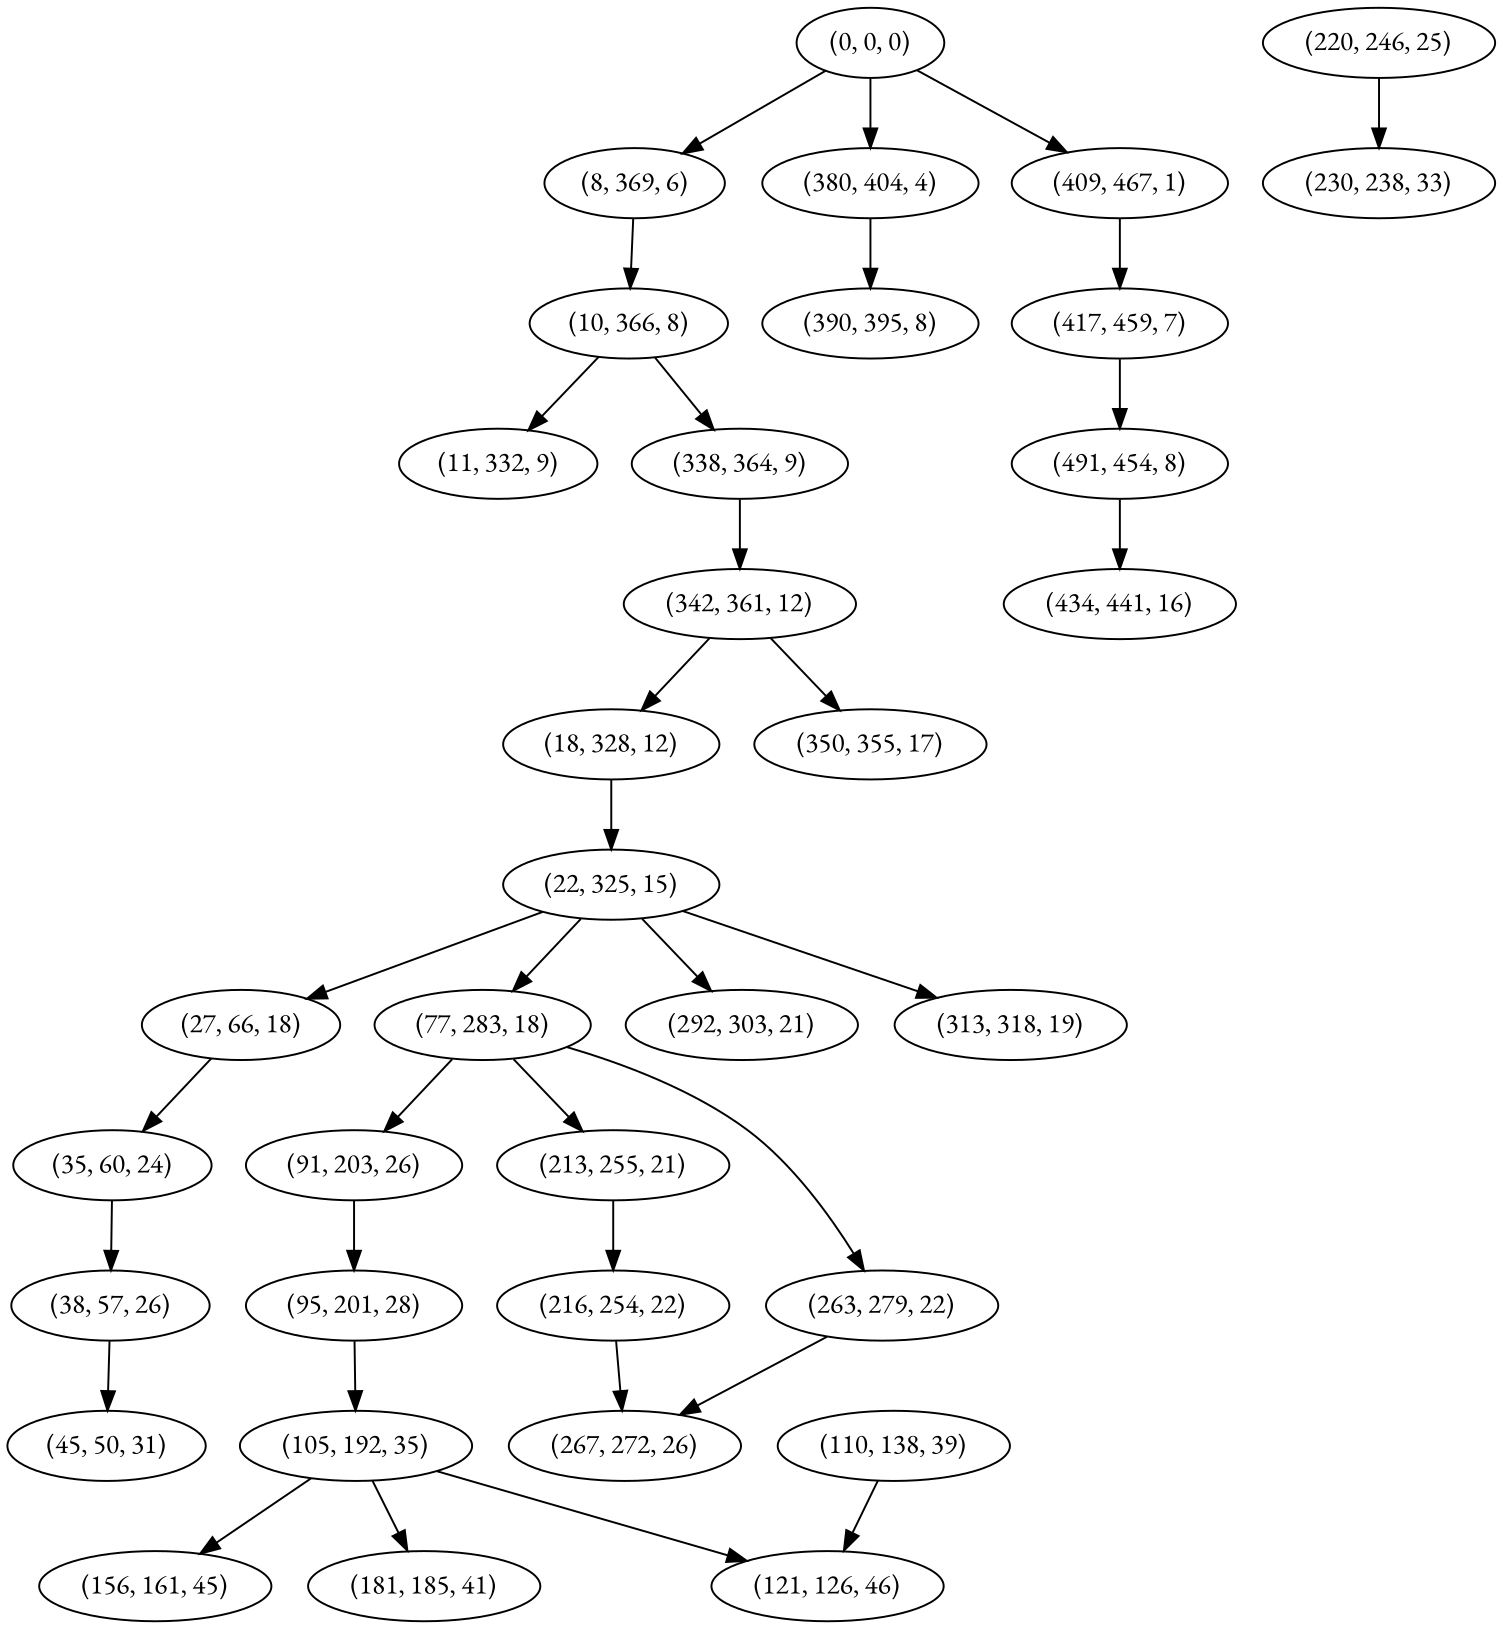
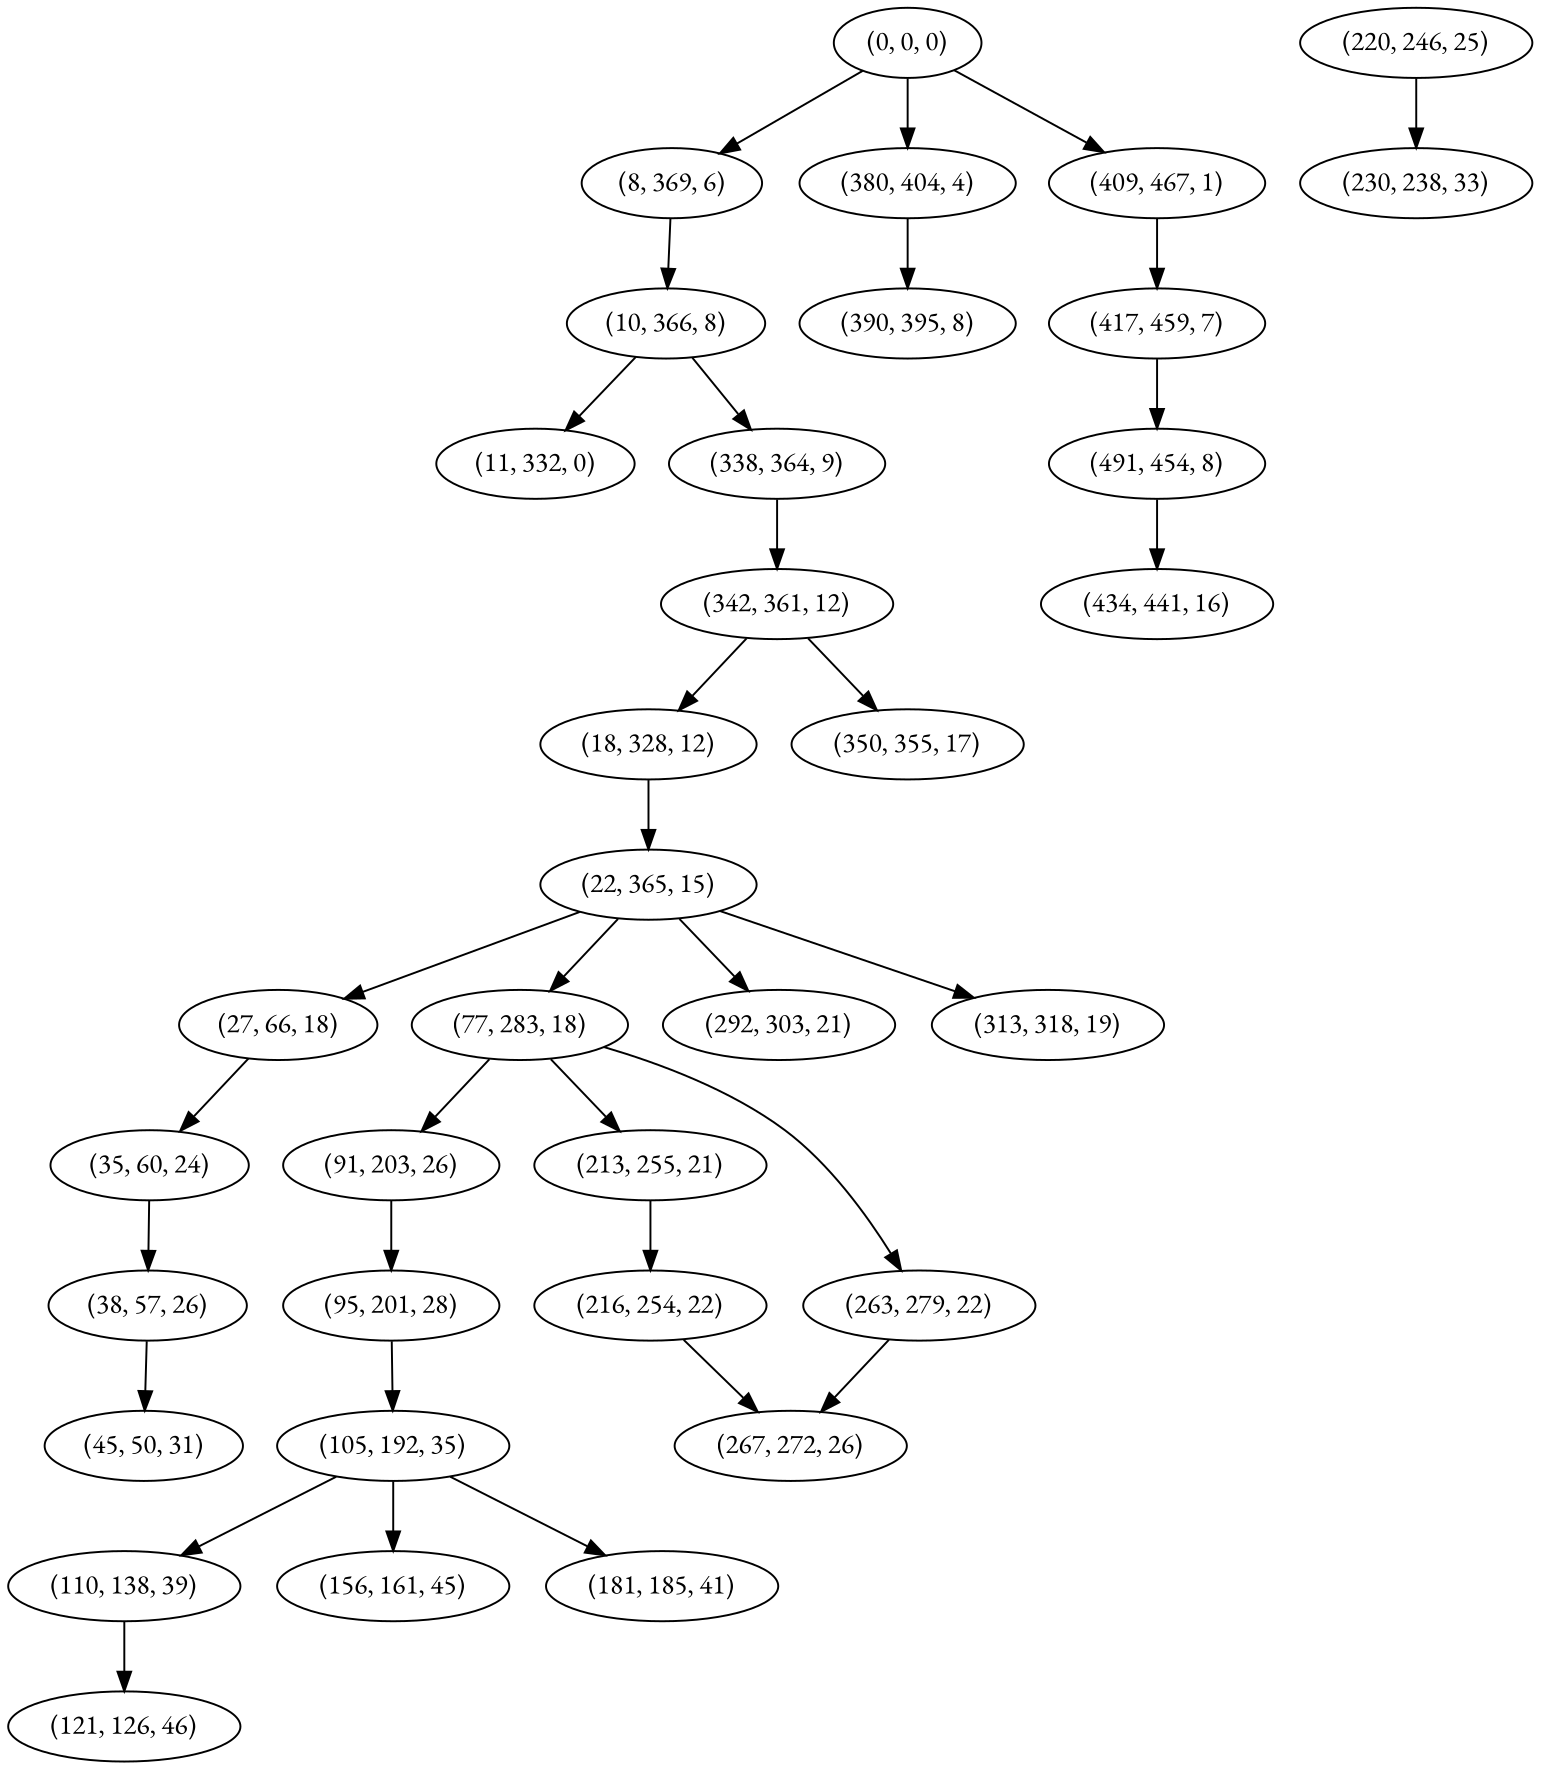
node "(11, 332, 9)": label "(11, 332, 9)" -> "(11, 332, 0)"
node "(22, 325, 15)": label "(22, 325, 15)" -> "(22, 365, 15)"
edge "(105, 192, 35)" -> "(121, 126, 46)": now "(105, 192, 35)" -> "(110, 138, 39)"
